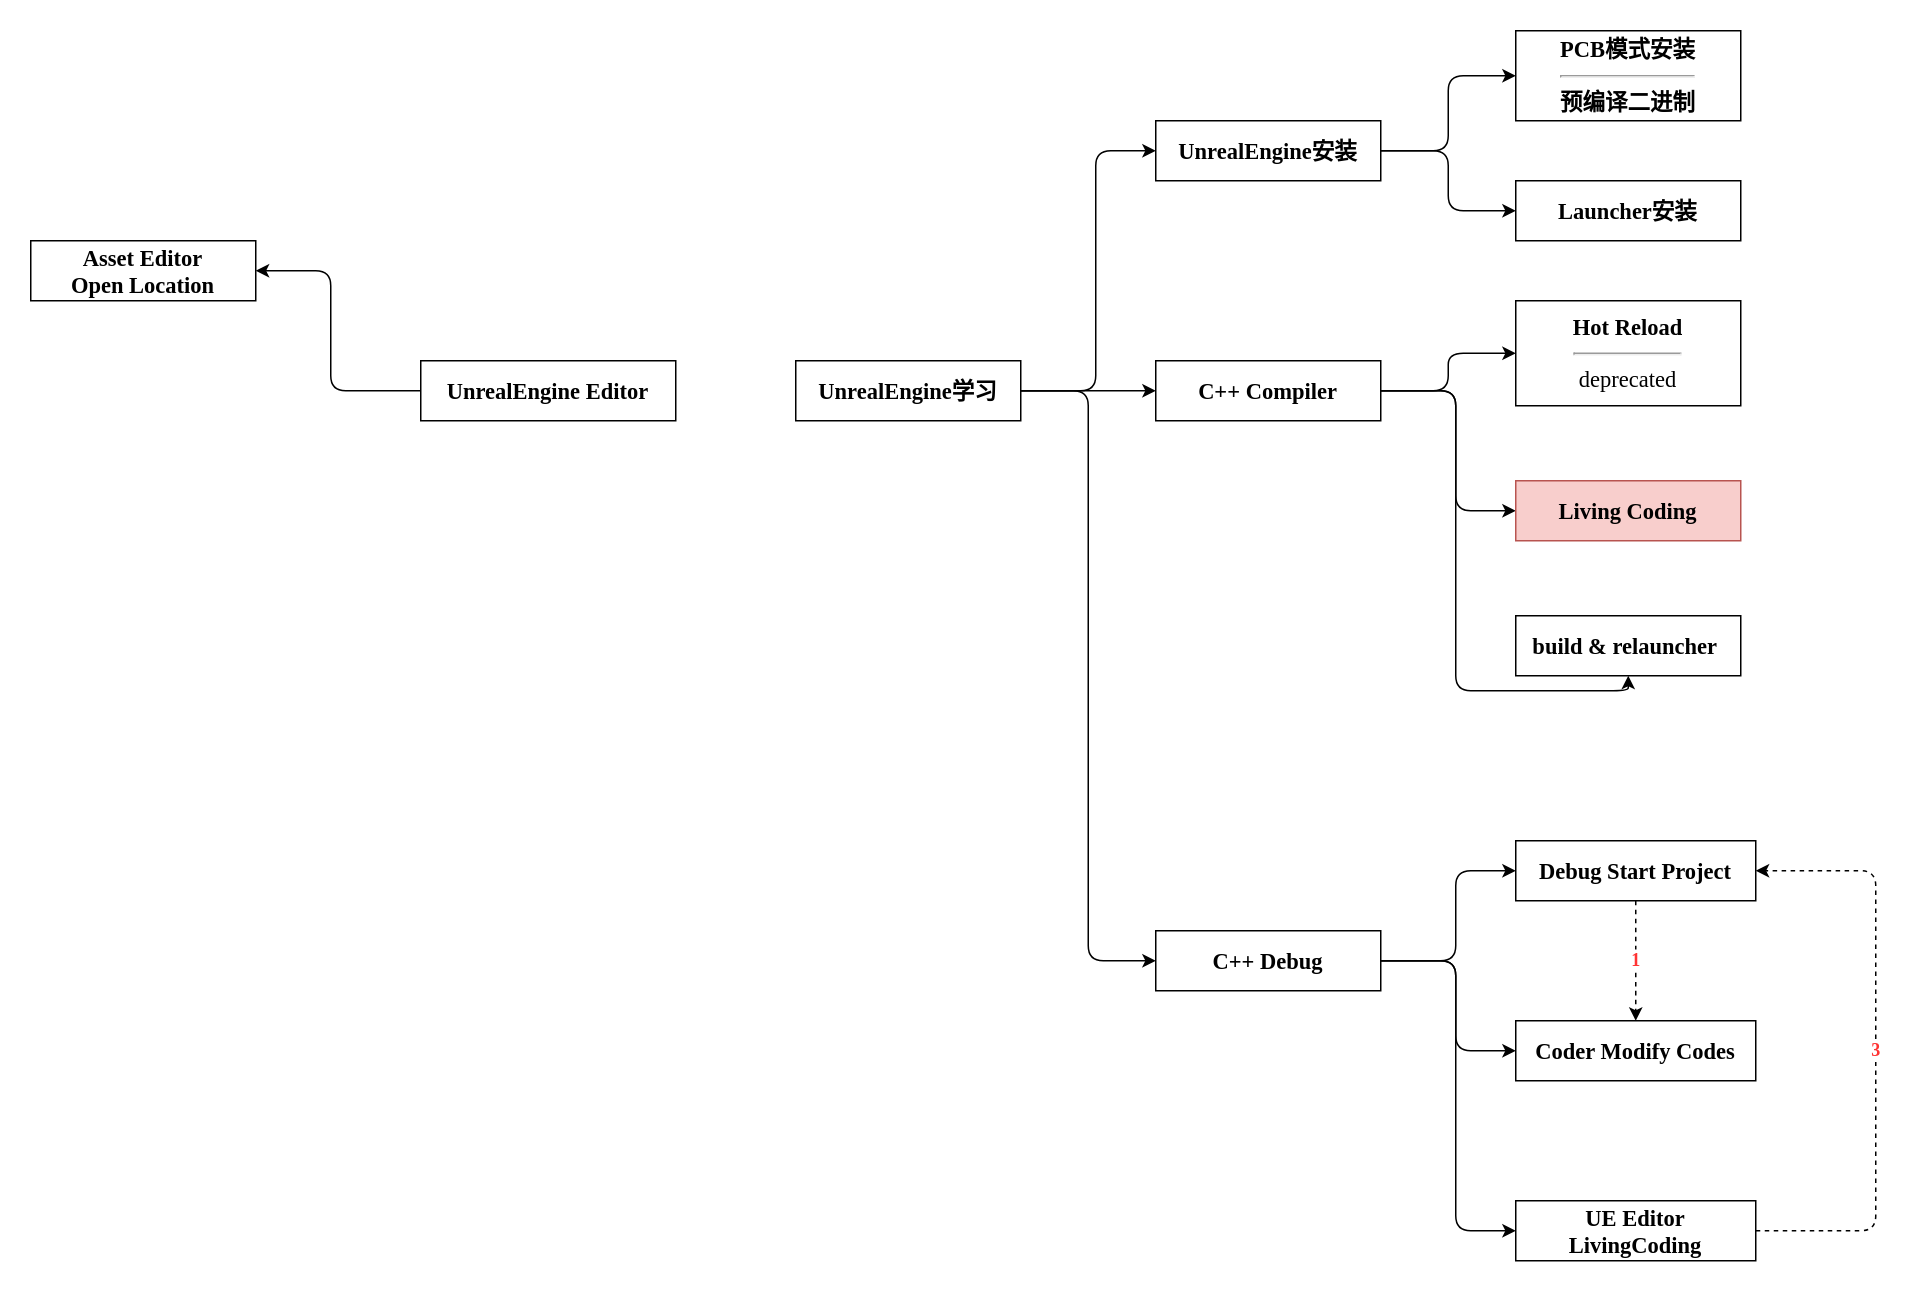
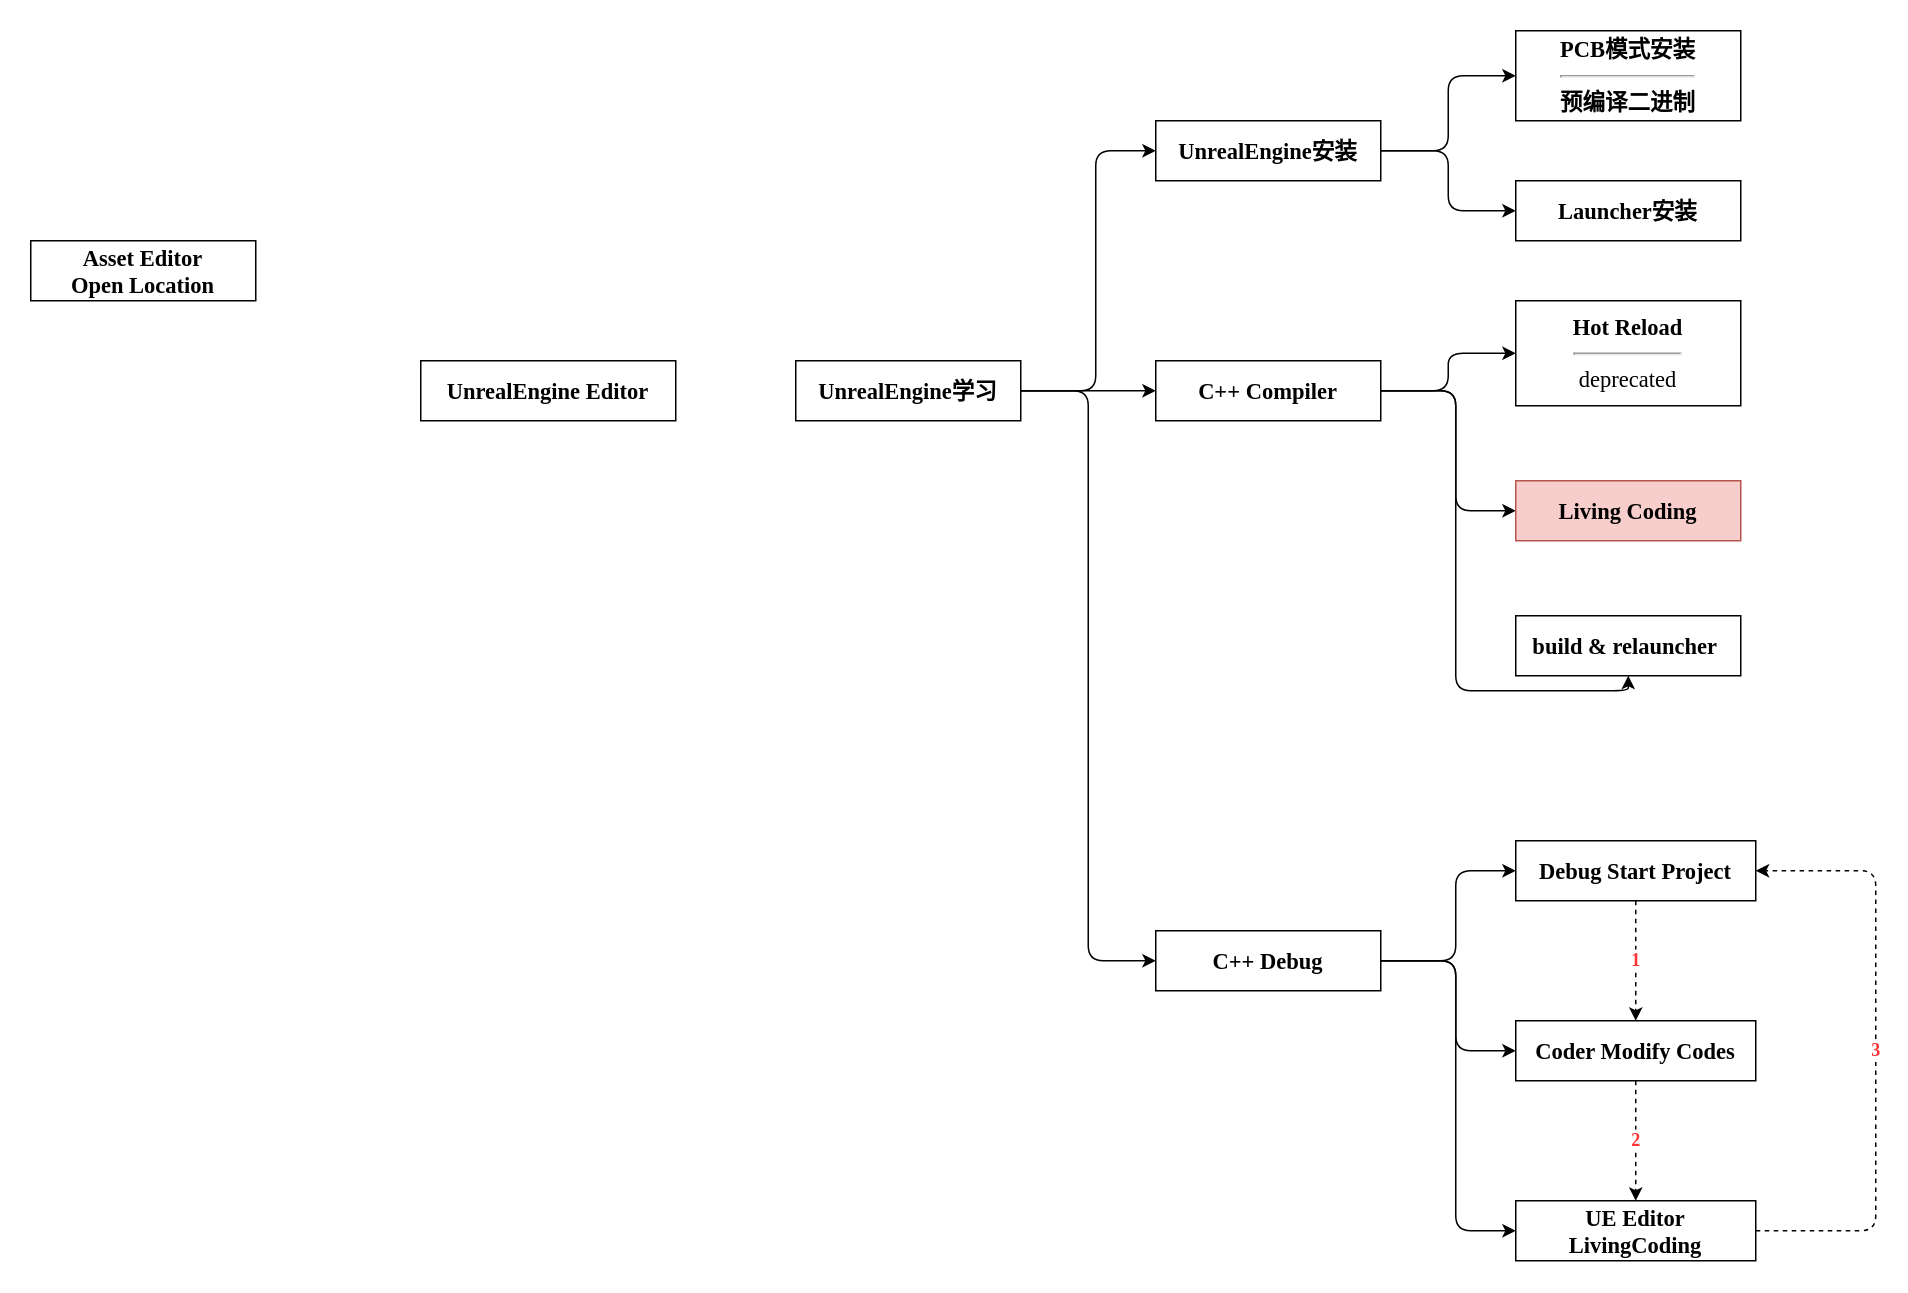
edge "UnrealEngine Editor" -> "Asset Editor Open Location": removed
edge "Coder Modify Codes" -> "UE Editor LivingCoding": added, label "2"
